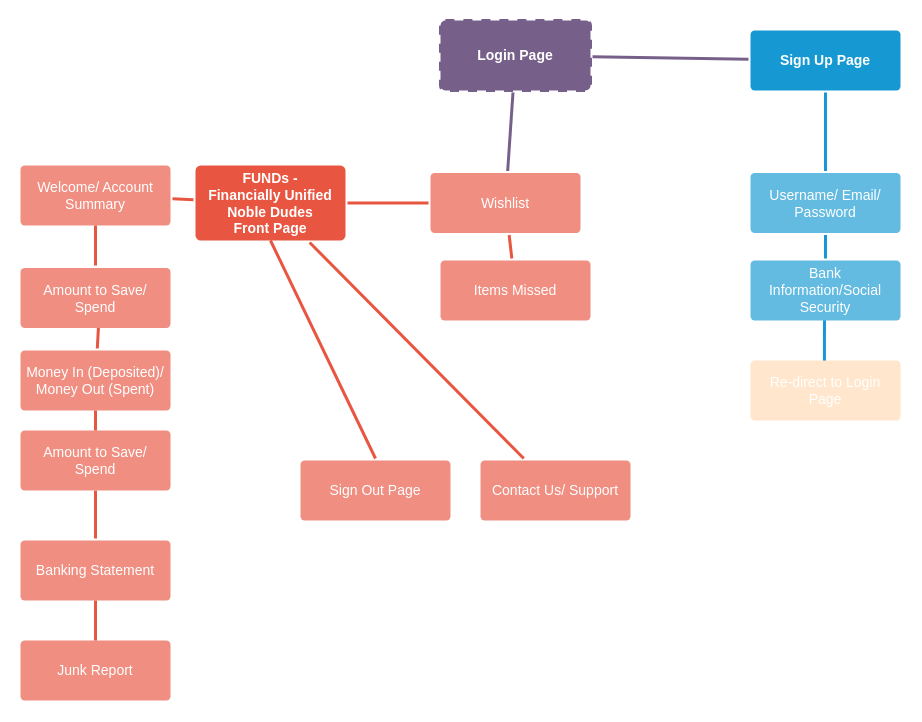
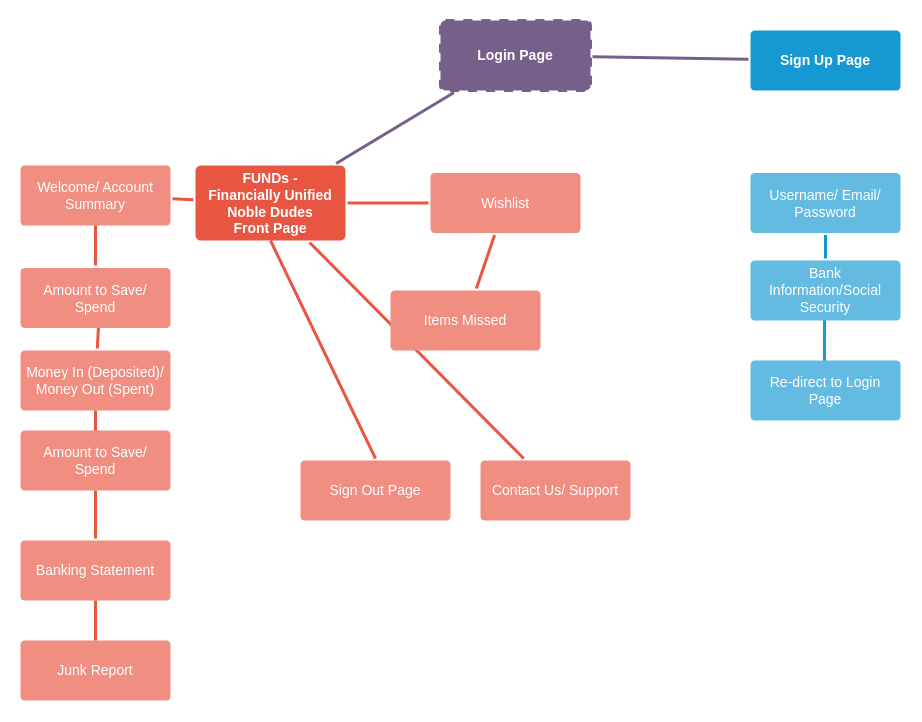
edge "Login Page" -- "Wishlist": now "Login Page" -- "FUNDs - Financially Unified Noble Dudes Front Page"
edge "Sign Up Page" -- "Username/ Email/ Password": removed
node "Items Missed": moved (516, 291) -> (466, 321)
node "Re-direct to Login Page": fillcolor #ffe6cc -> #64bbe2
